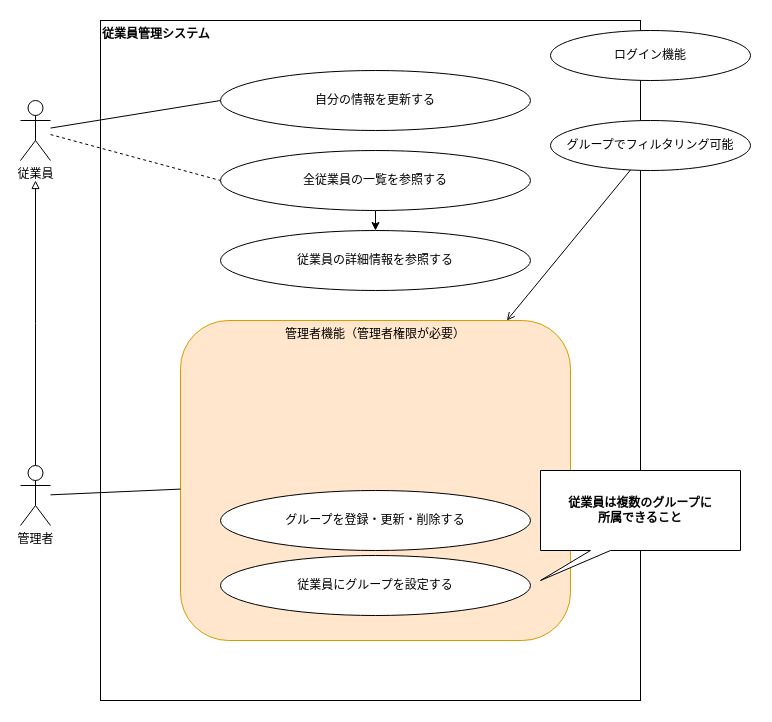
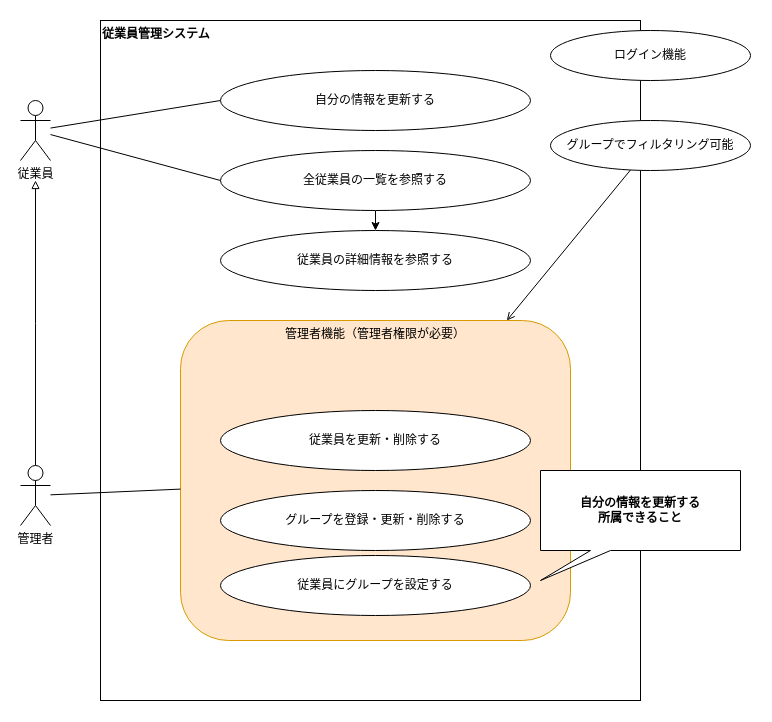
edge "従業員" -- "全従業員の一覧を参照する": style dashed -> solid
node "従業員を更新・削除する": added
node "従業員は複数のグループに 所属できること": label "従業員は複数のグループに 所属できること" -> "自分の情報を更新する 所属できること"
